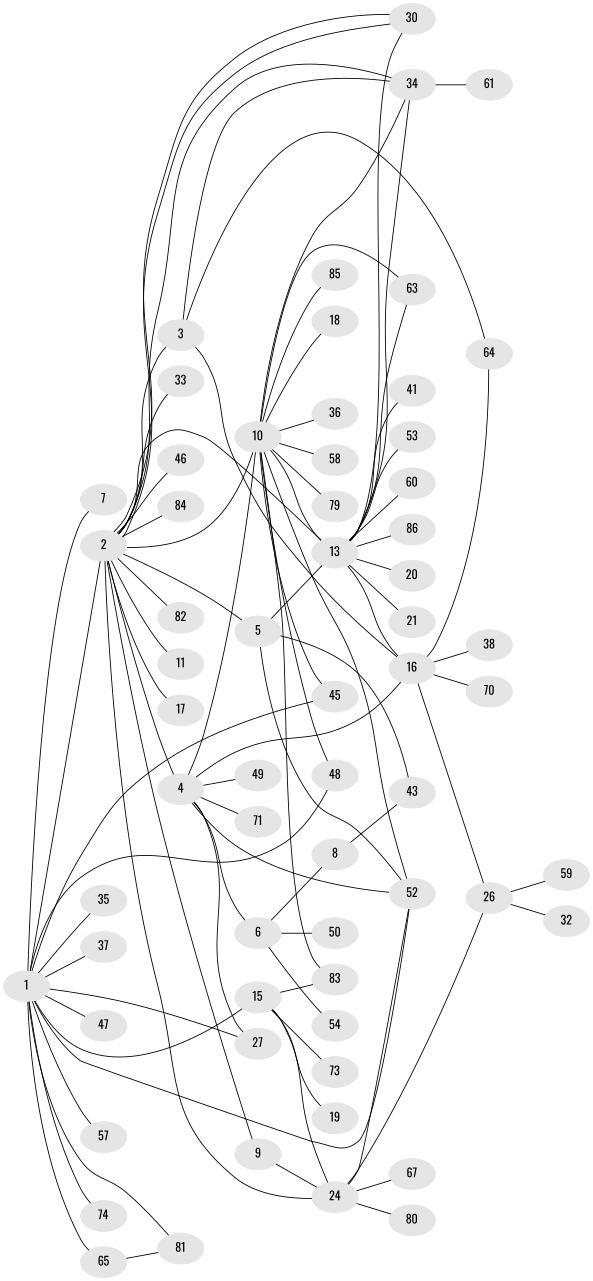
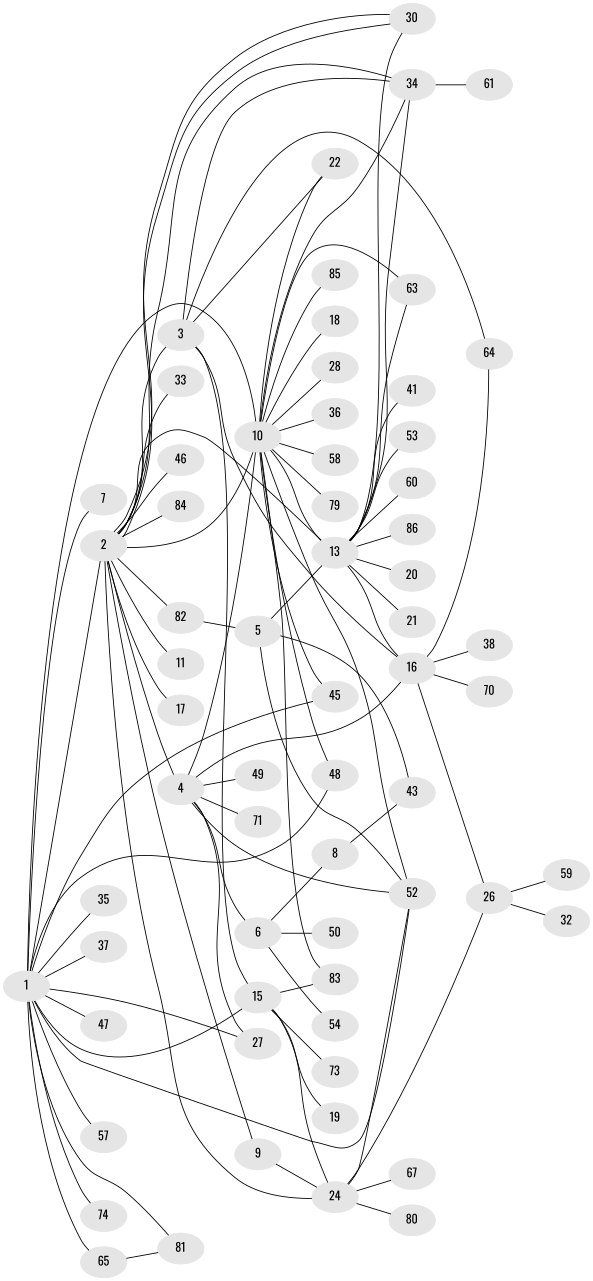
node "22": added
node "28": added
edge "10" -- "1": added
edge "2" -- "5": now "82" -- "5"
edge "3" -- "15": added
